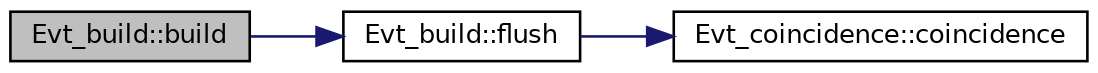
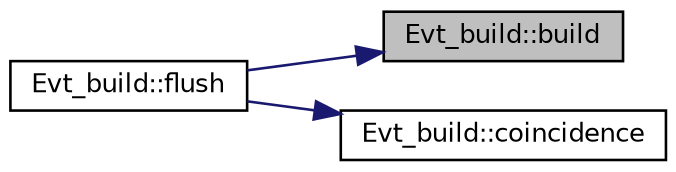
edge "Evt_build::build" -> "Evt_build::flush": reversed
node "Evt_coincidence::coincidence": label "Evt_coincidence::coincidence" -> "Evt_build::coincidence"
